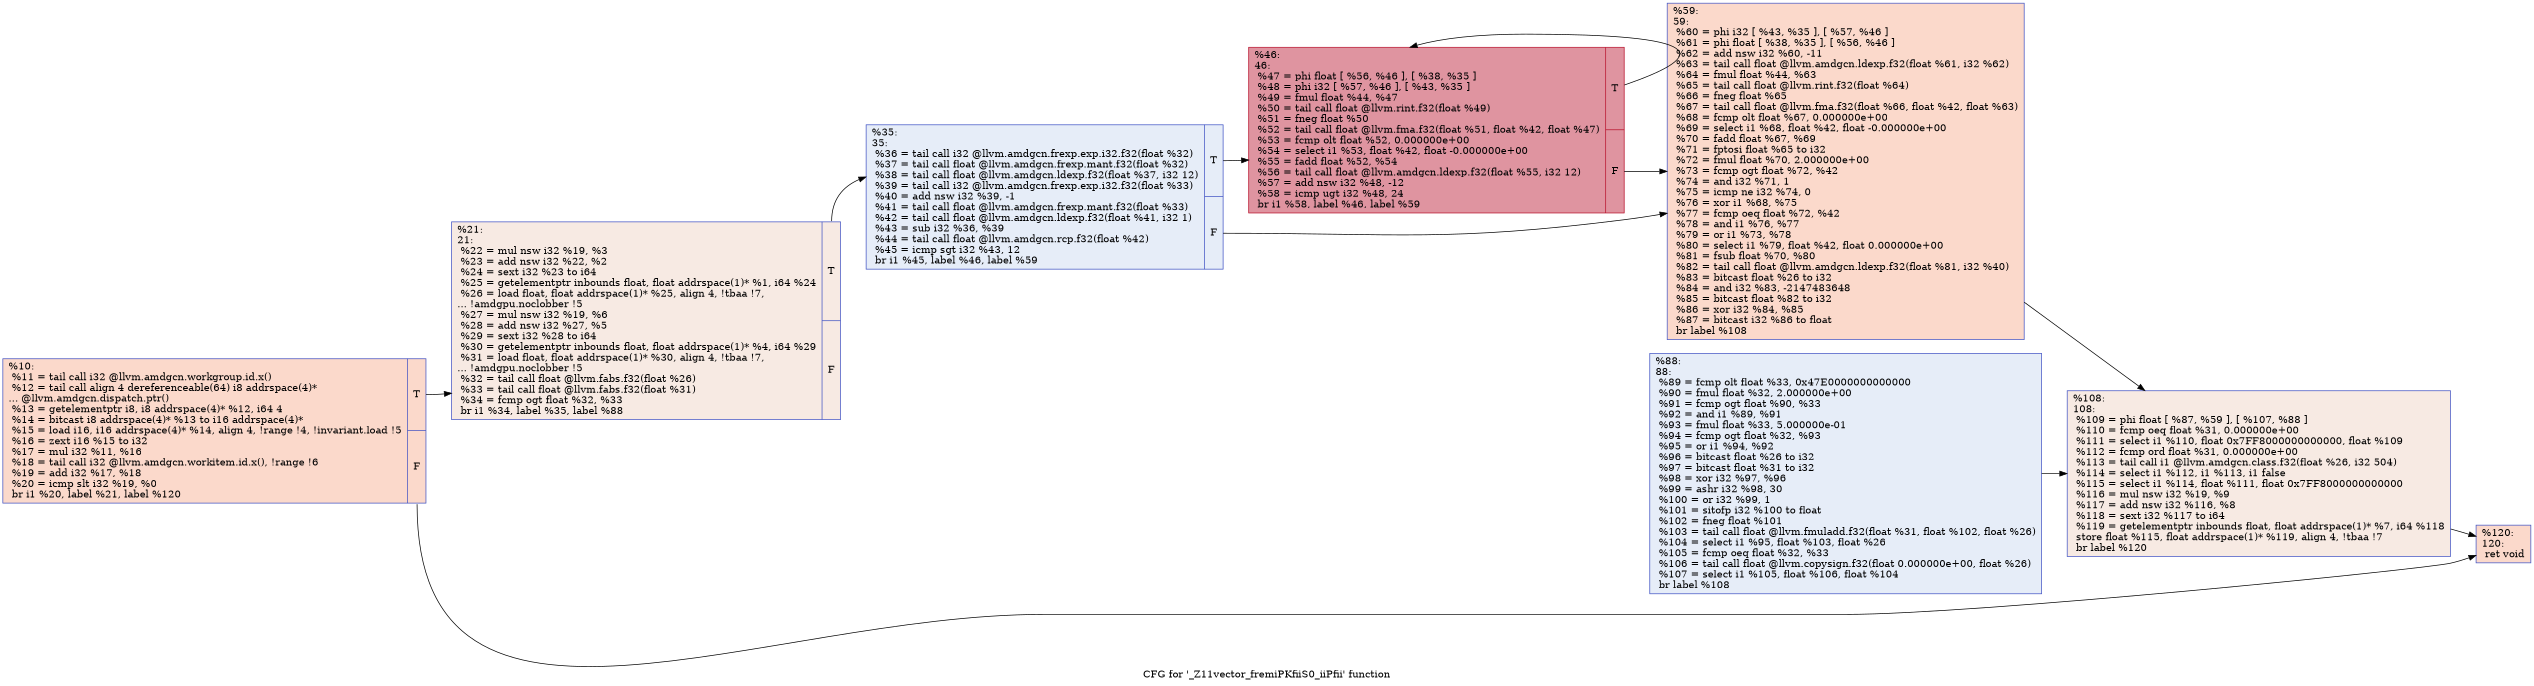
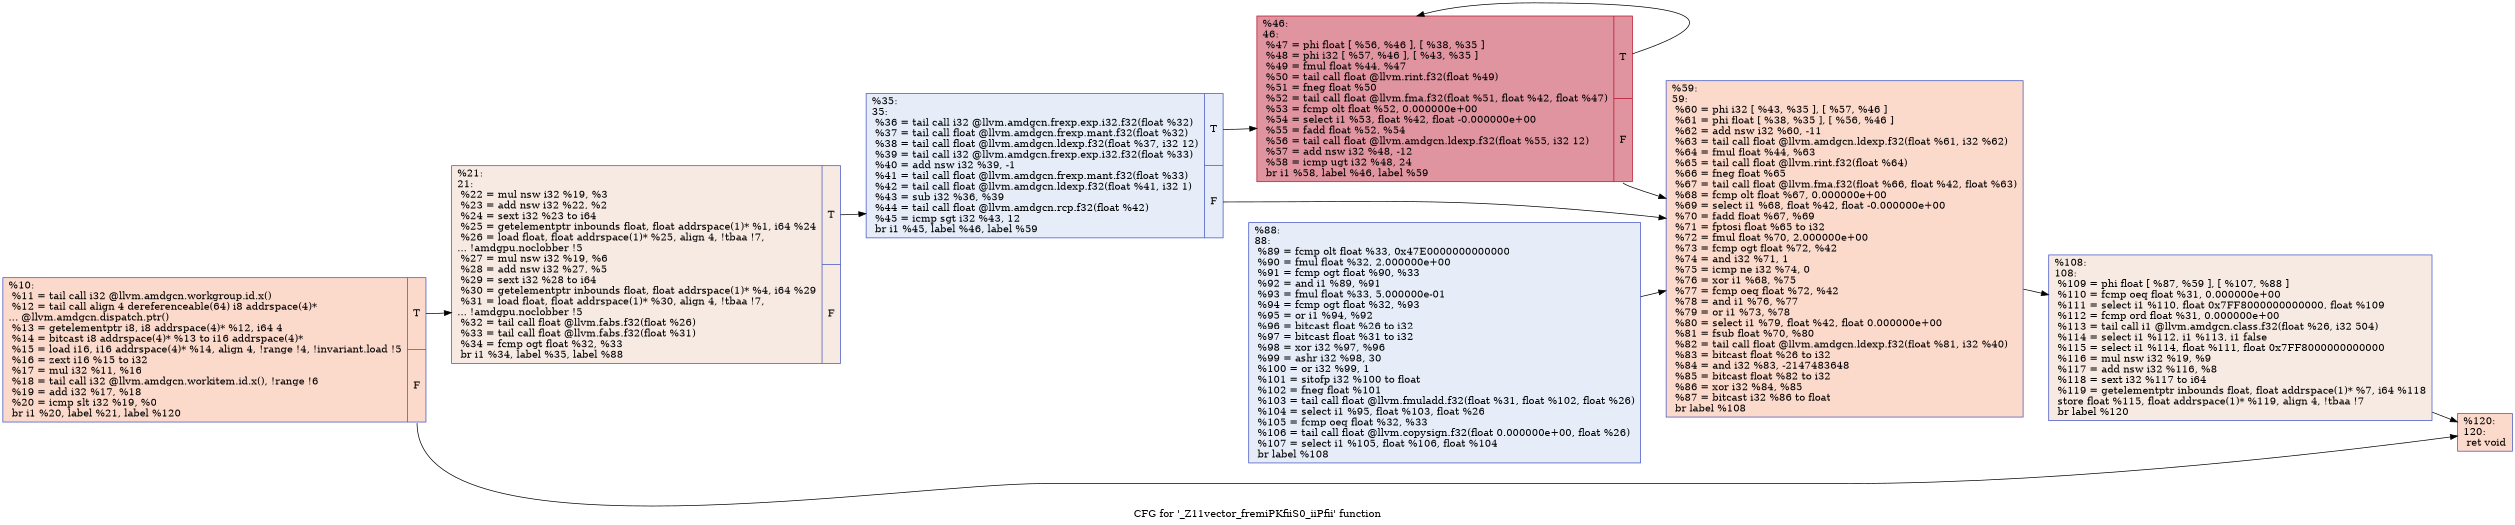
edge "%88:" -> "%108:": now "%88:" -> "%59:"
